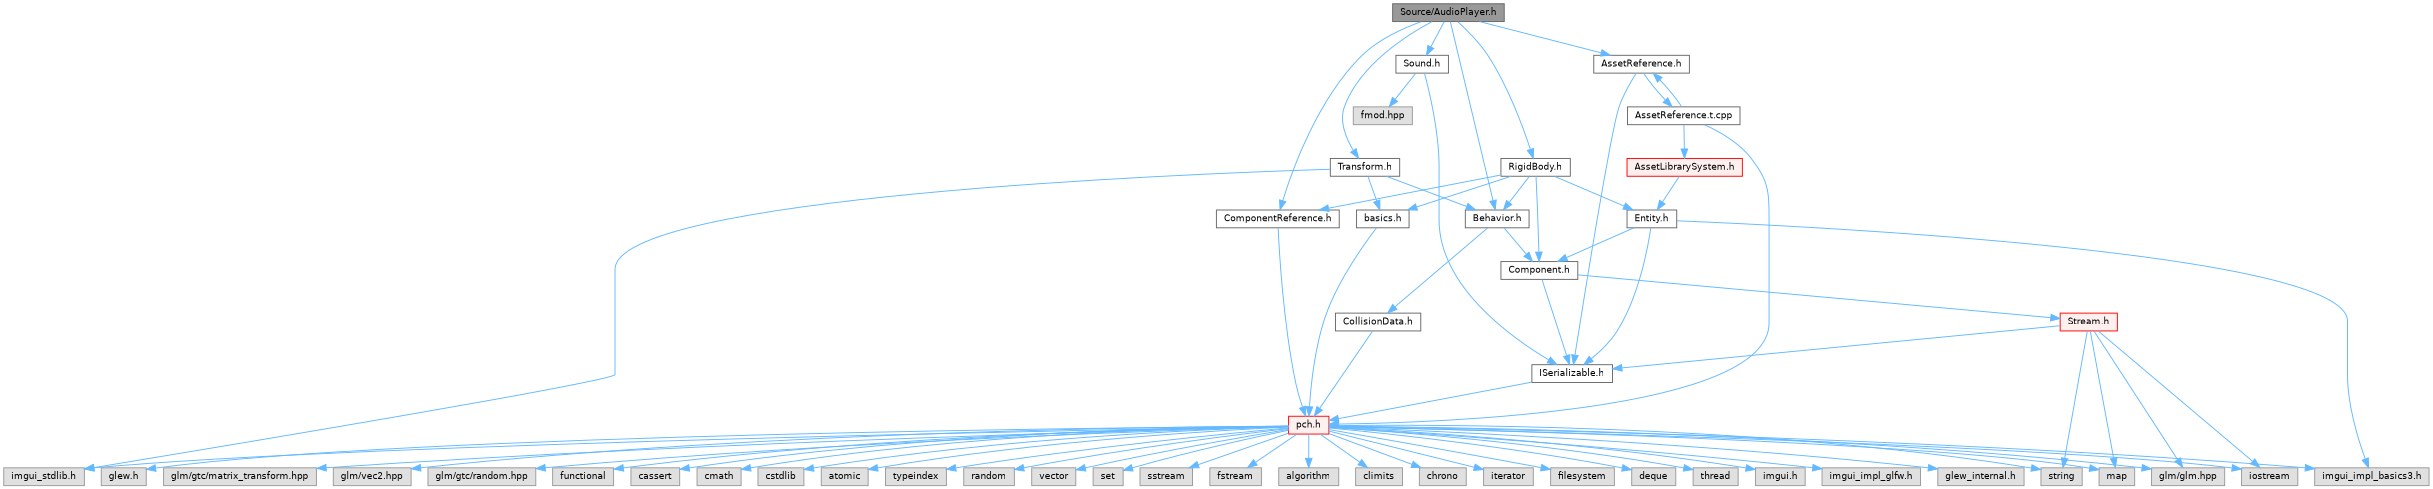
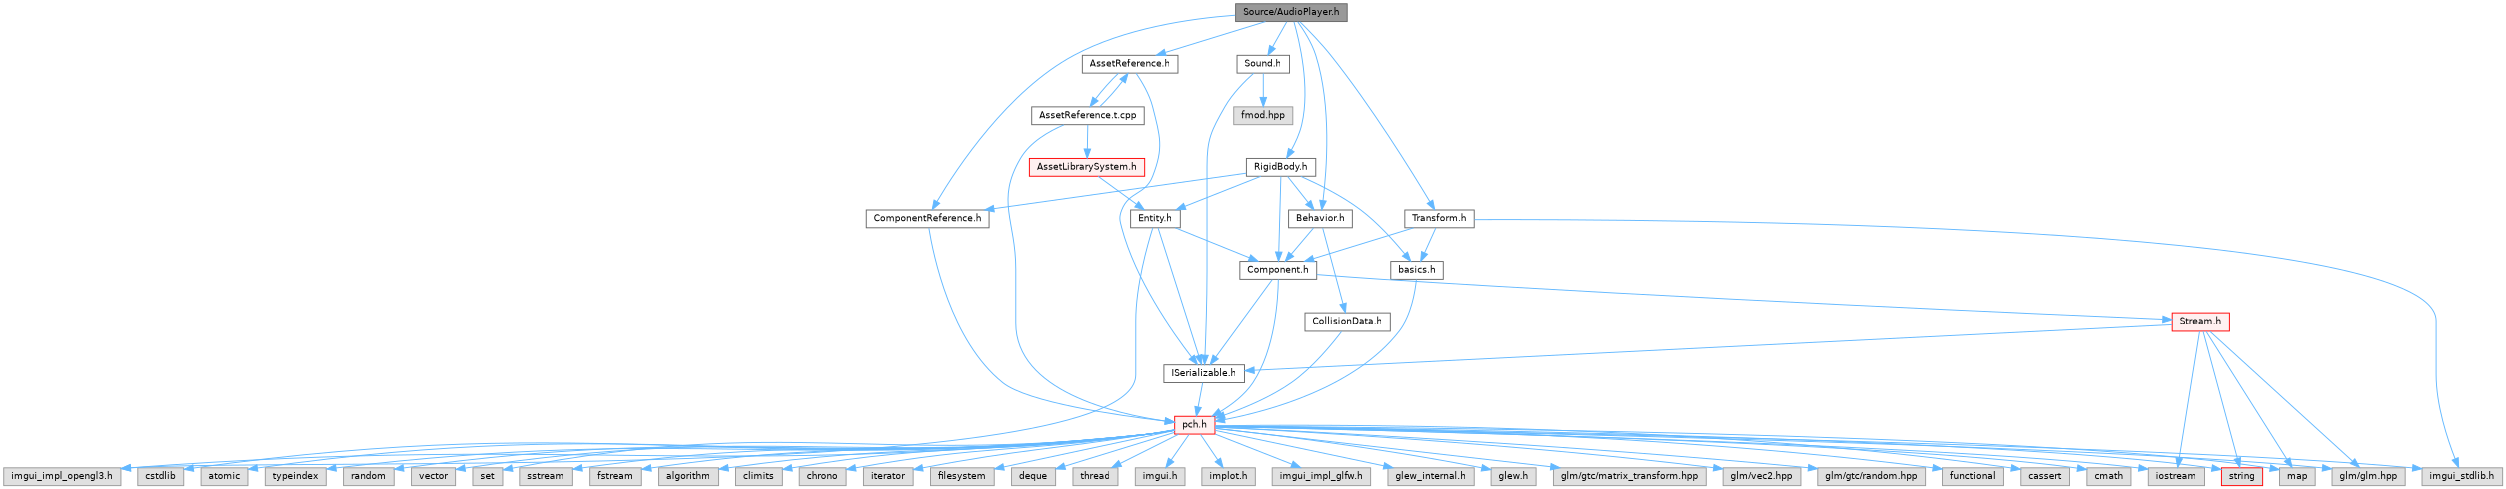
edge "Transform.h" -> "Behavior.h": now "Transform.h" -> "Component.h"
edge "Component.h" -> "pch.h": added
node "implot.h": added
node "string": color grey60 -> red
node "imgui_impl_basics3.h": label "imgui_impl_basics3.h" -> "imgui_impl_opengl3.h"
